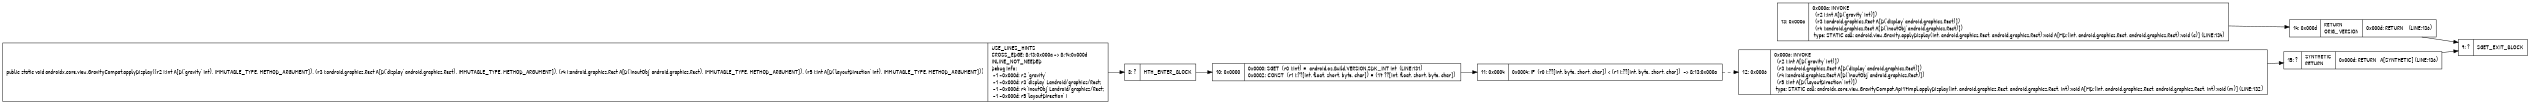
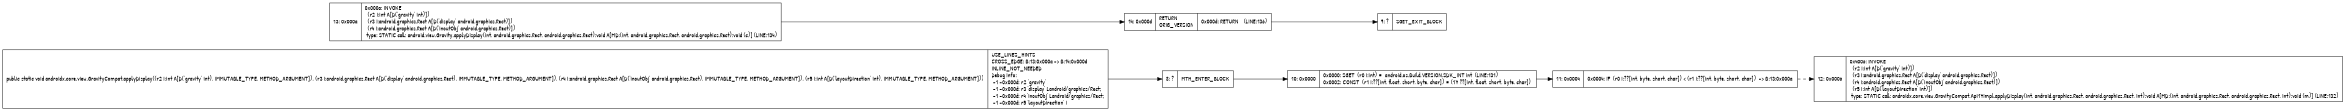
node "12: 0x0006": text "0x0006: INVOKE" -> "0x4006: INVOKE"
node "15: ?": removed
